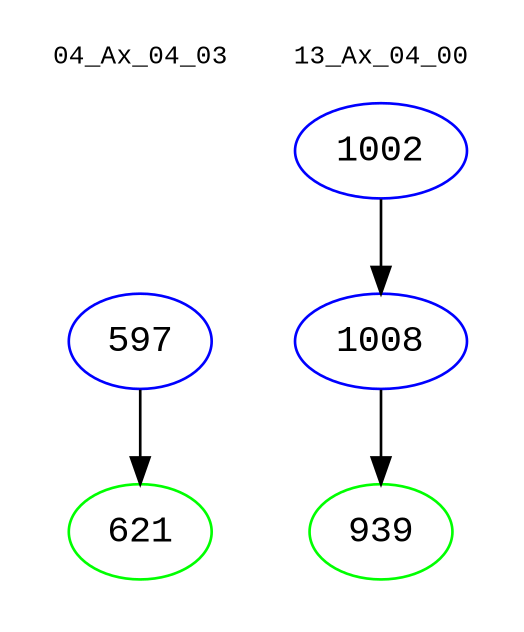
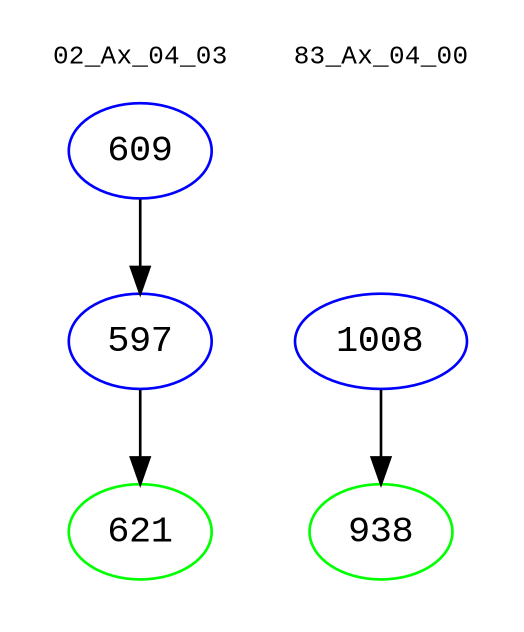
cluster "04_Ax_04_03": label "04_Ax_04_03" -> "02_Ax_04_03"
cluster "13_Ax_04_00": label "13_Ax_04_00" -> "83_Ax_04_00"
node "609": added
node "1002": removed
node "939": label "939" -> "938"
